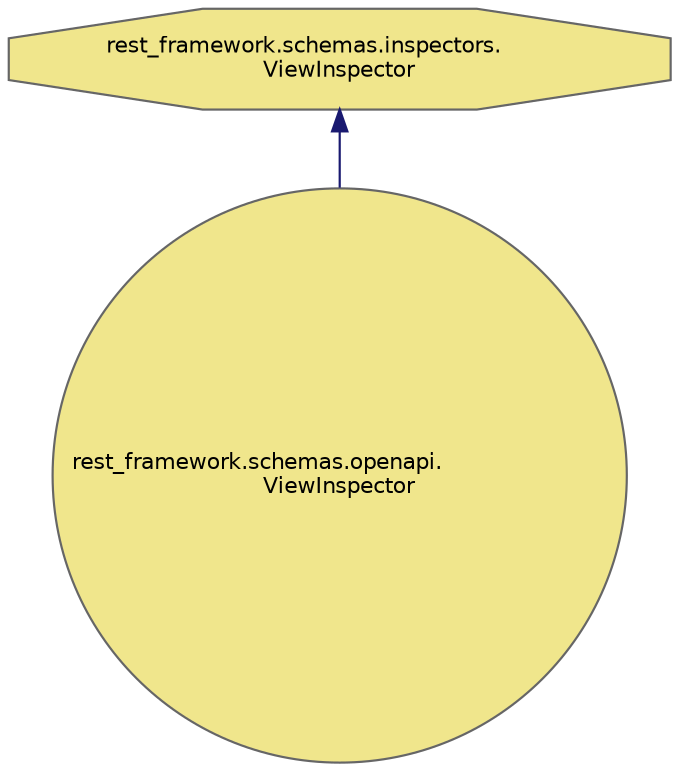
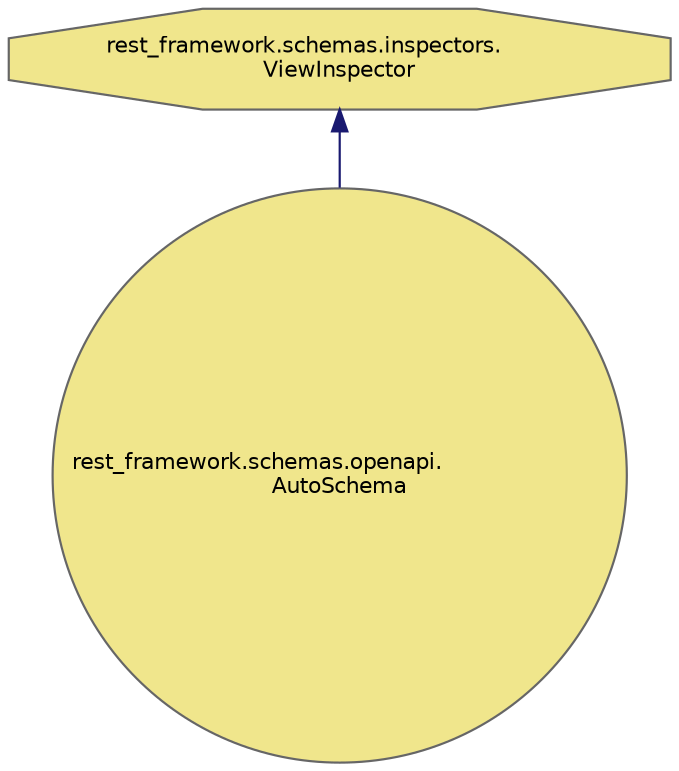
node "rest_framework.schemas.openapi. ViewInspector": label "rest_framework.schemas.openapi. ViewInspector" -> "rest_framework.schemas.openapi. AutoSchema"
